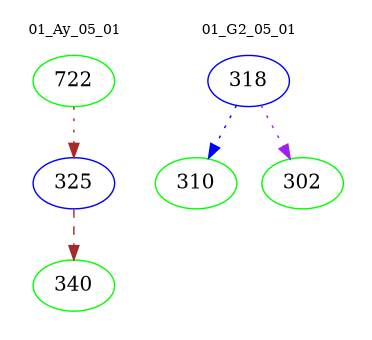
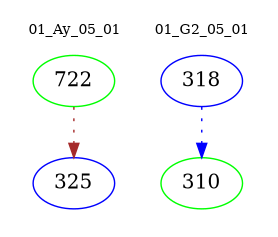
node "302": removed
node "340": removed
